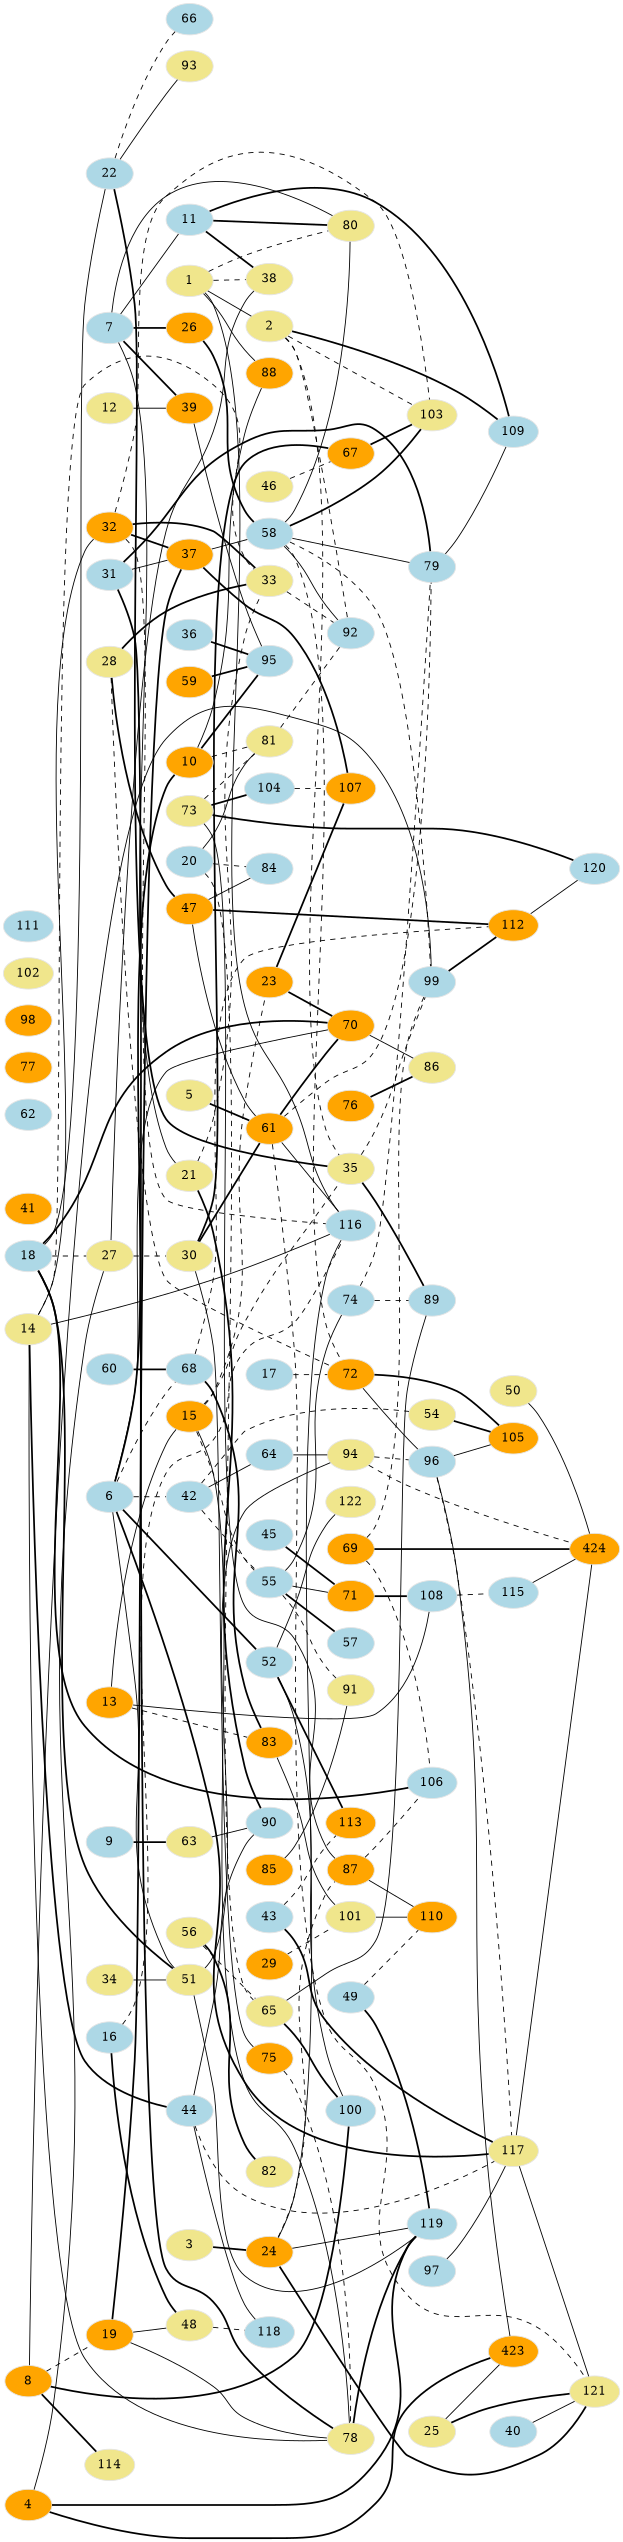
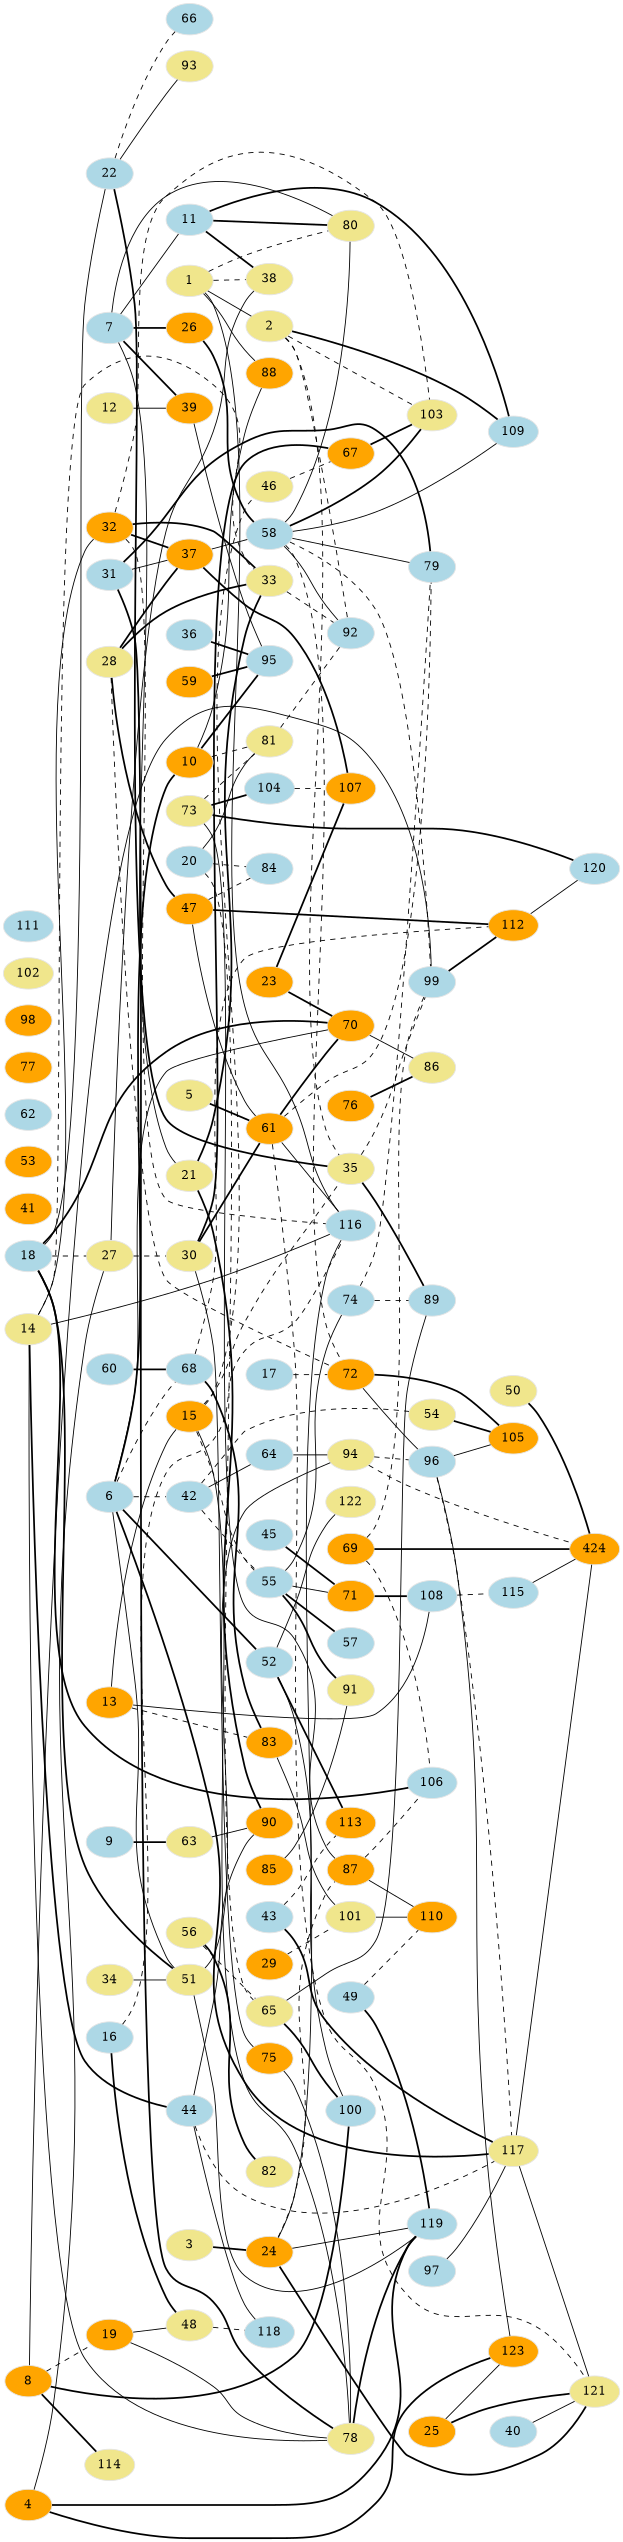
edge "109" -- "79": now "109" -- "58"
edge "33" -- "21": style dashed -> bold
edge "84" -- "47": style solid -> dashed
node "53": added
edge "23" -- "15": now "46" -- "15"
edge "37" -- "19": now "37" -- "28"
edge "50" -- "424": style solid -> bold
edge "55" -- "91": style dashed -> bold
node "90": fillcolor lightblue -> orange
edge "75" -- "78": style dashed -> solid
node "423": label "423" -> "123"
node "25": fillcolor khaki -> orange
